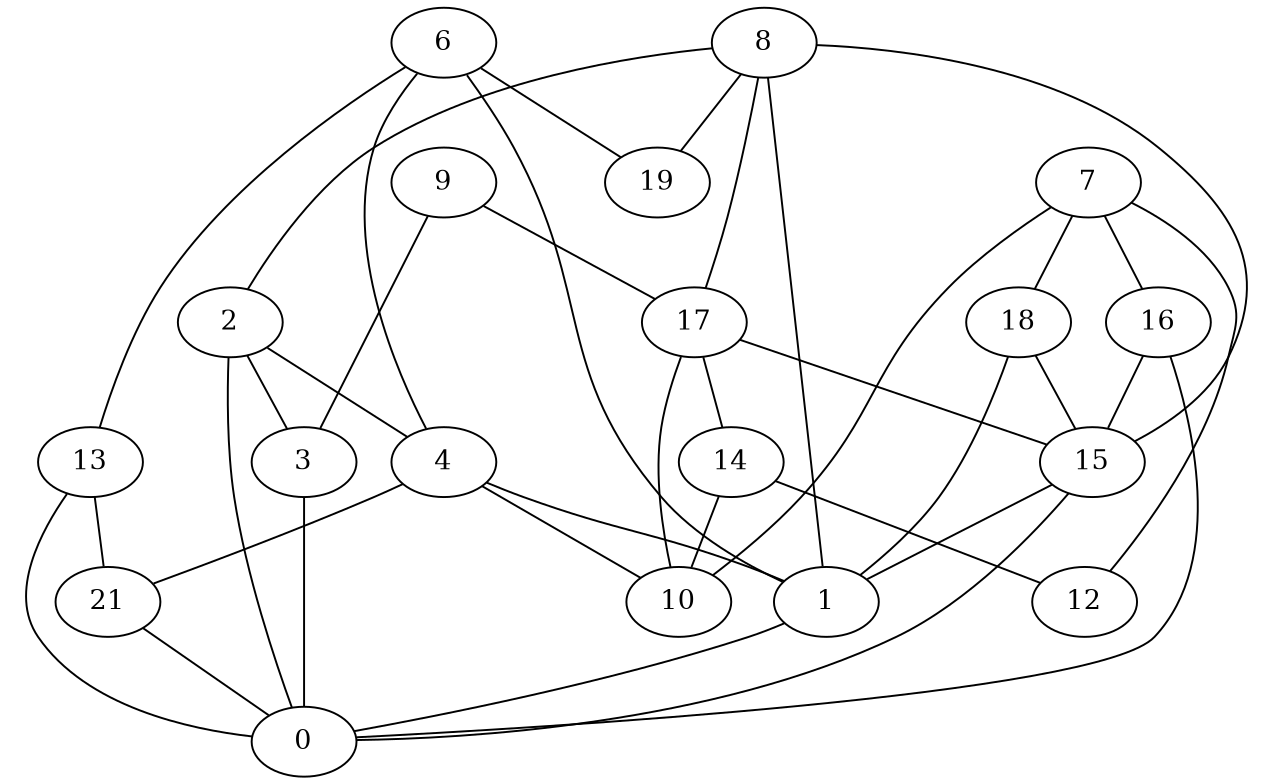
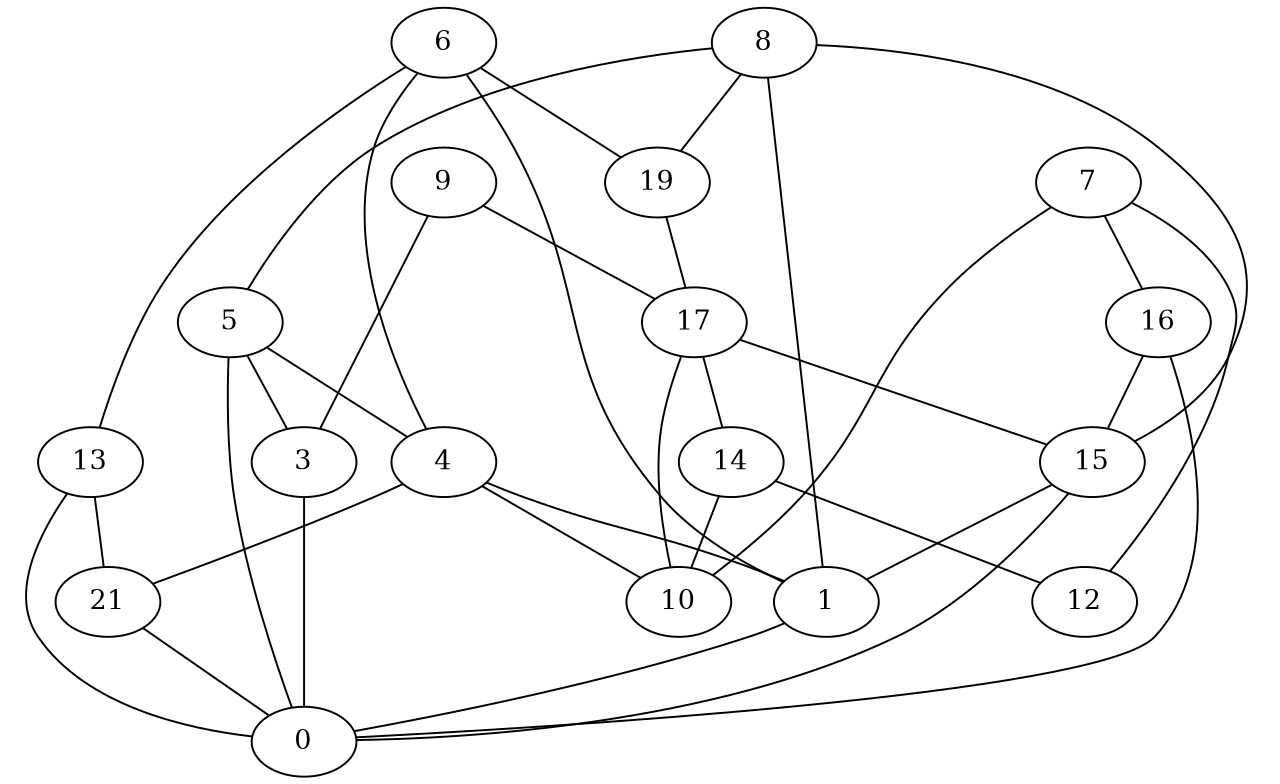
edge "8" -- "17": now "19" -- "17"
node "2": label "2" -> "5"
node "18": removed
